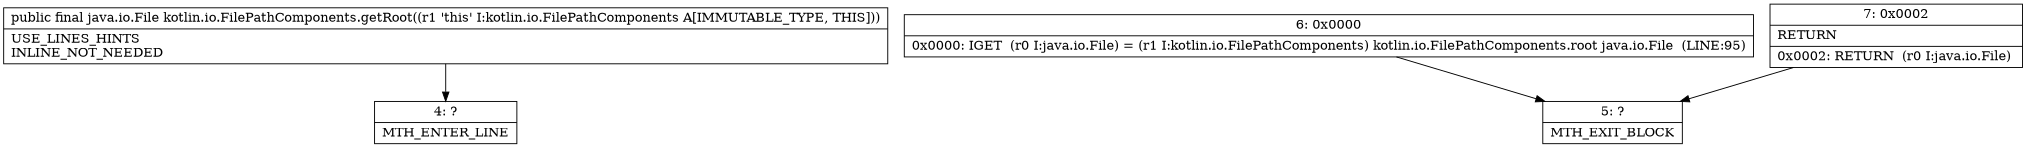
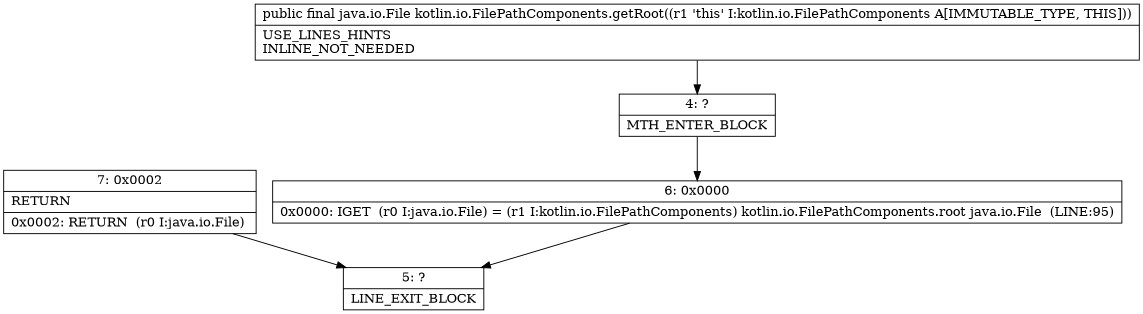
node "4: ?": text "MTH_ENTER_LINE" -> "MTH_ENTER_BLOCK"
node "5: ?": text "MTH_EXIT_BLOCK" -> "LINE_EXIT_BLOCK"
edge "4: ?" -> "6: 0x0000": added
